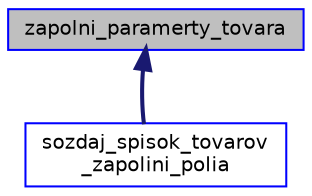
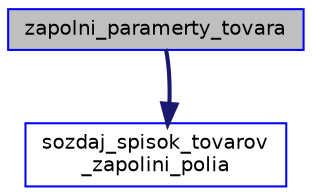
edge "sozdaj_spisok_tovarov _zapolini_polia" -> "zapolni_paramerty_tovara": reversed
